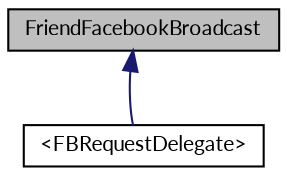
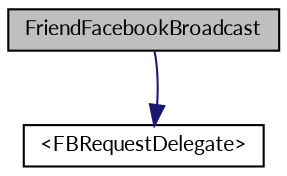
edge "<FBRequestDelegate>" -> "FriendFacebookBroadcast": reversed
